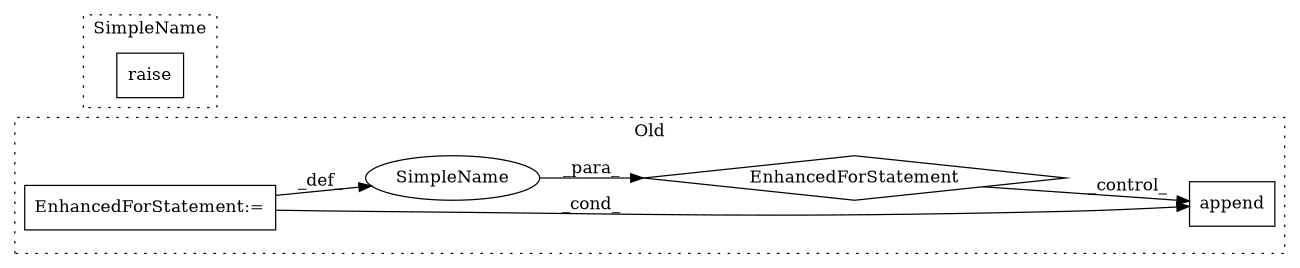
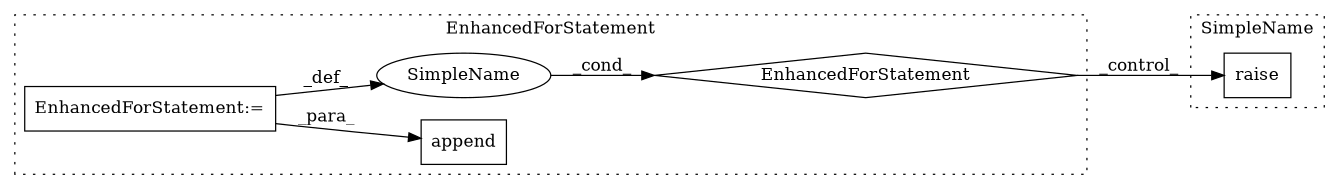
cluster "Old": label "Old" -> "EnhancedForStatement"
edge "SimpleName" -> "EnhancedForStatement": label "_para_" -> "_cond_"
edge "EnhancedForStatement" -> "append": now "EnhancedForStatement" -> "raise"
edge "EnhancedForStatement:=" -> "append": label "_cond_" -> "_para_"
